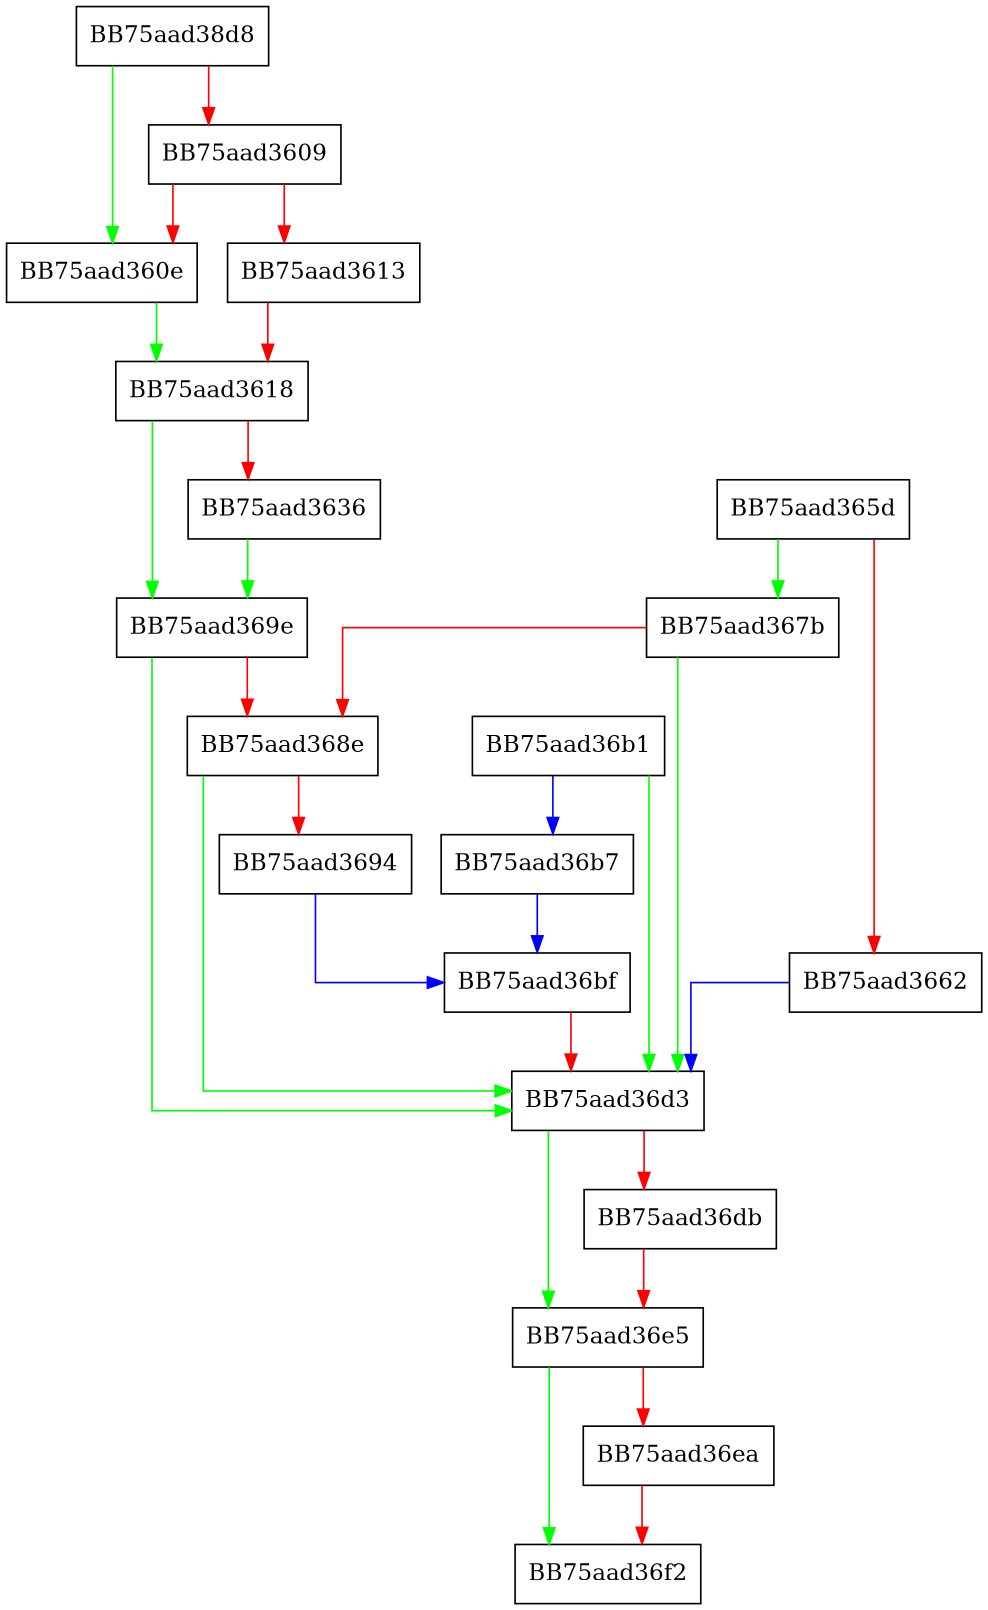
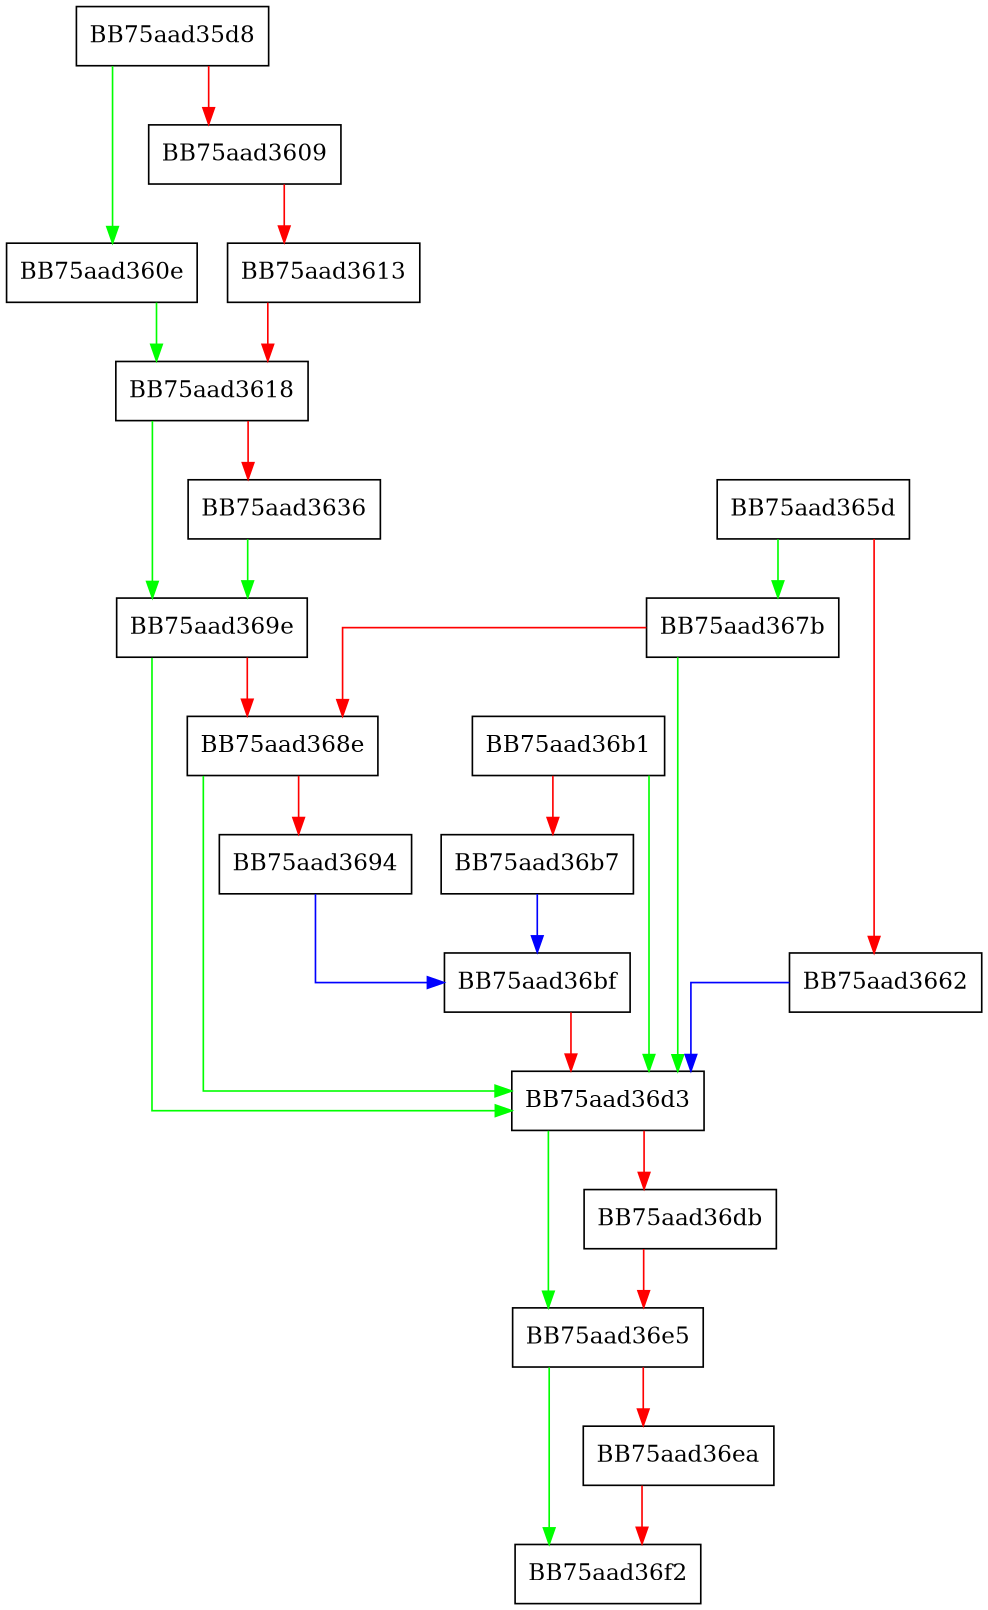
node "BB75aad38d8": label "BB75aad38d8" -> "BB75aad35d8"
edge "BB75aad3609" -> "BB75aad360e": removed
edge "BB75aad36b1" -> "BB75aad36b7": color blue -> red
